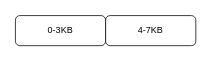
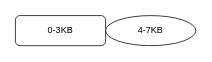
node "4-7KB": shape rounded rectangle -> ellipse
